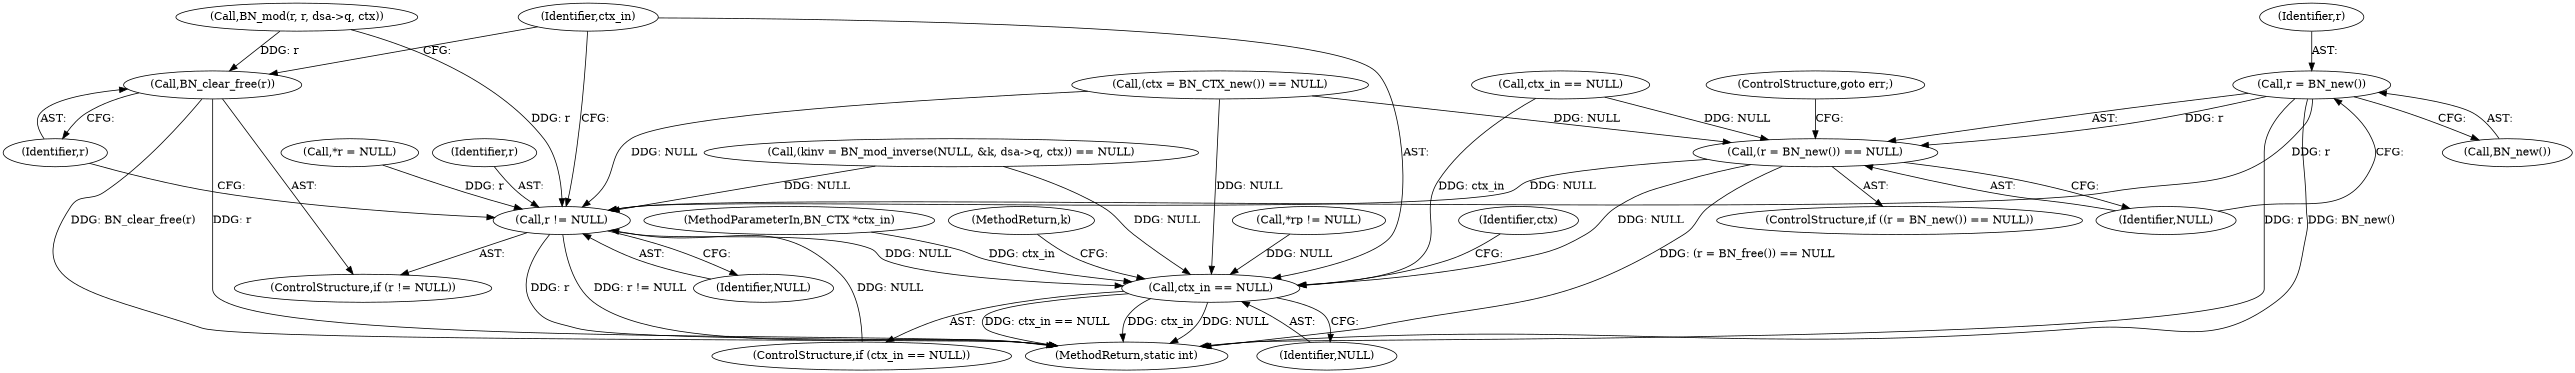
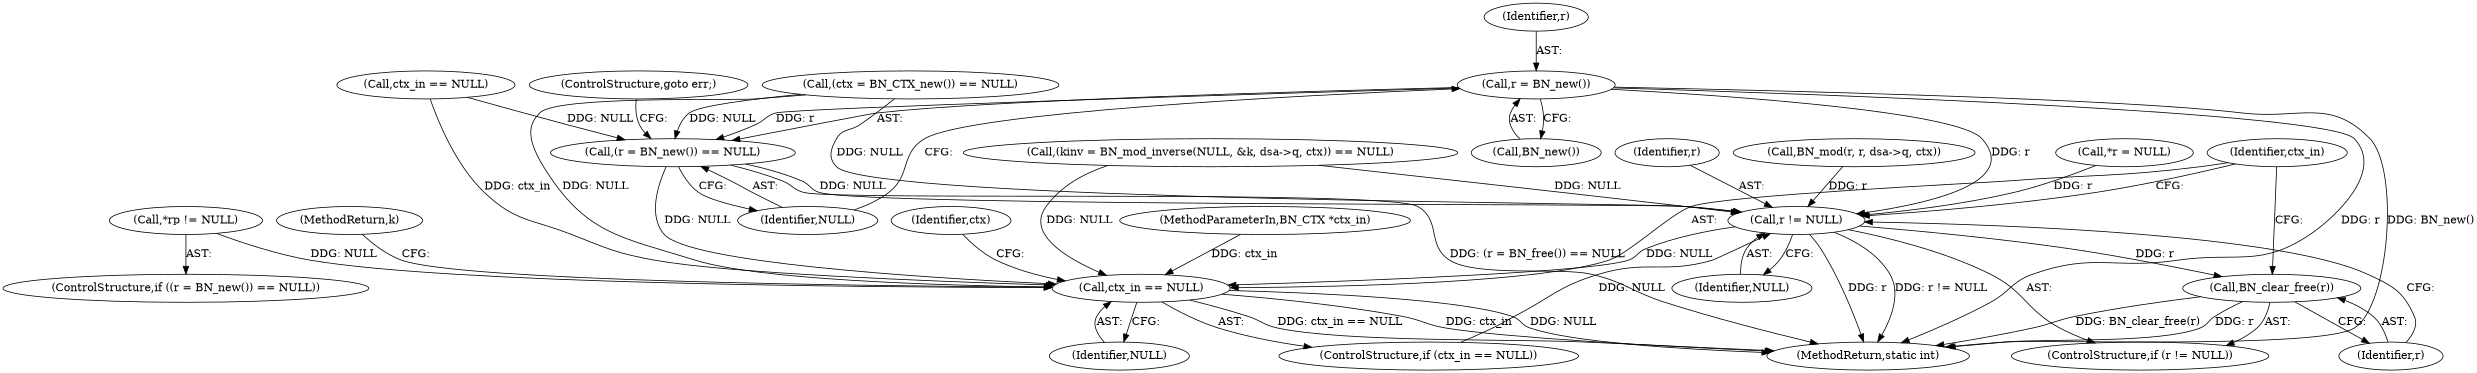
edge "(Call,BN_mod(r, r, dsa->q, ctx))" -> "(Call,BN_clear_free(r))": now "(Call,r != NULL)" -> "(Call,BN_clear_free(r))"
edge "(Call,(r = BN_new()) == NULL)" -> "(ControlStructure,if ((r = BN_new()) == NULL))": now "(Call,*rp != NULL)" -> "(ControlStructure,if ((r = BN_new()) == NULL))"
